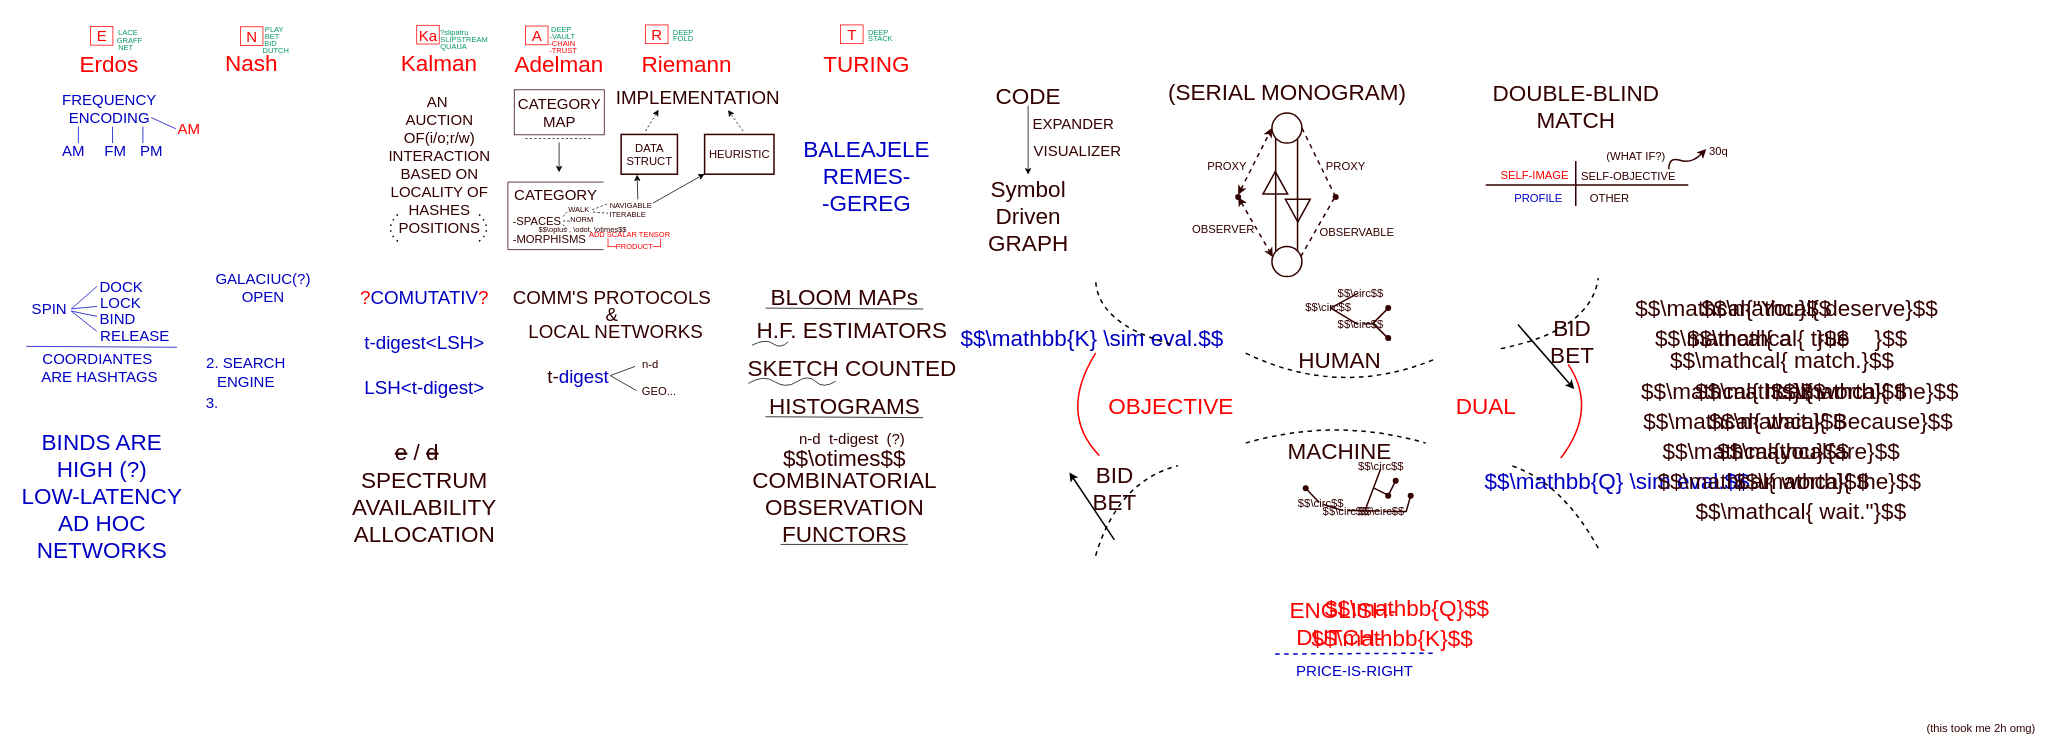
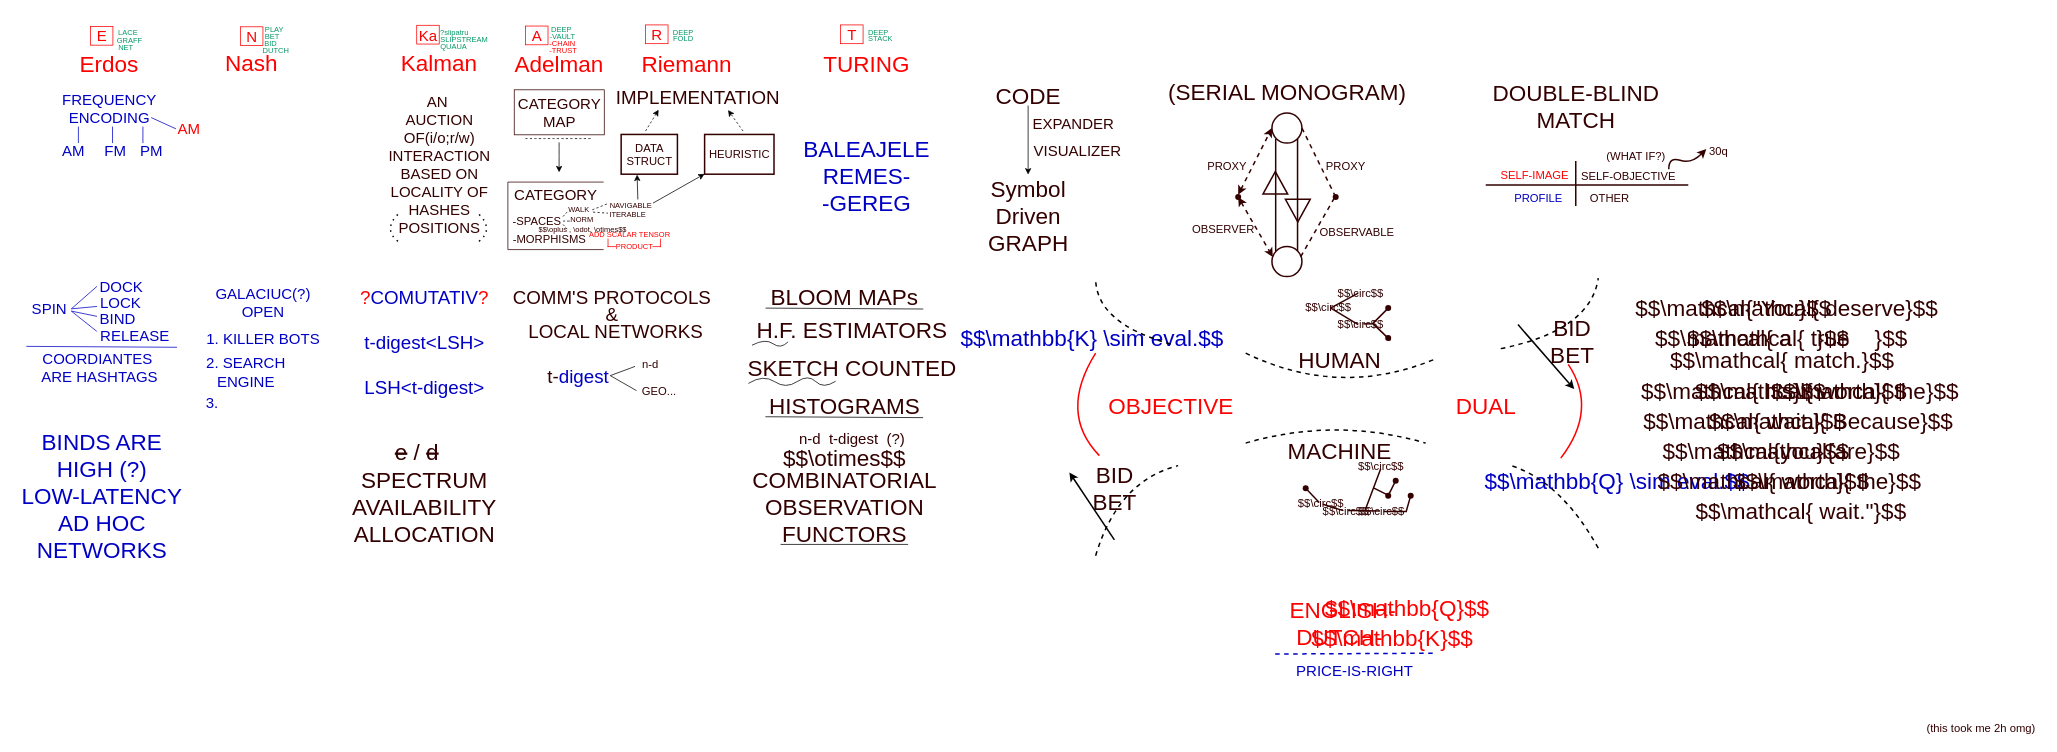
node "GALACIUC(?) OPEN": moved (263, 288) -> (263, 303)
node "1. KILLER BOTS": added
